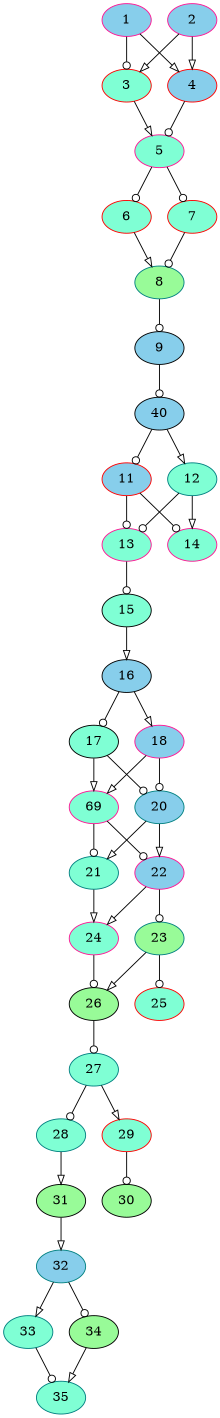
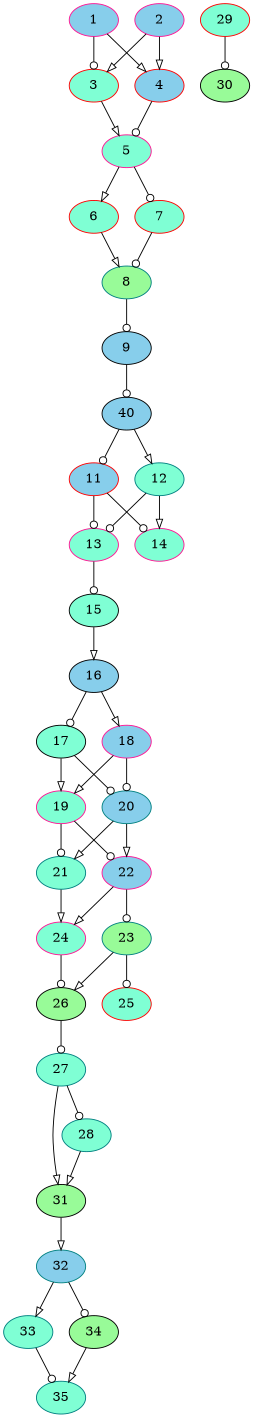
edge "5" -> "6": arrowhead odot -> onormal
node "69": label "69" -> "19"
edge "27" -> "29": now "27" -> "31"
